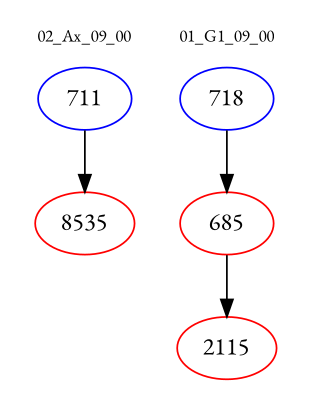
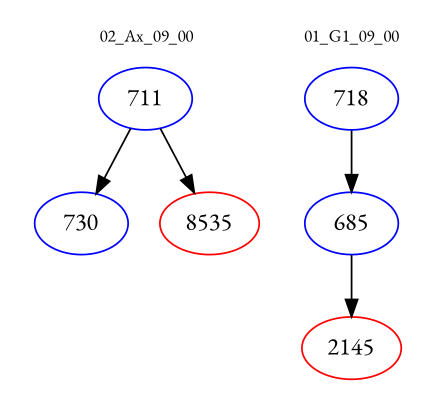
node "730": added
node "685": color red -> blue
node "2115": label "2115" -> "2145"
